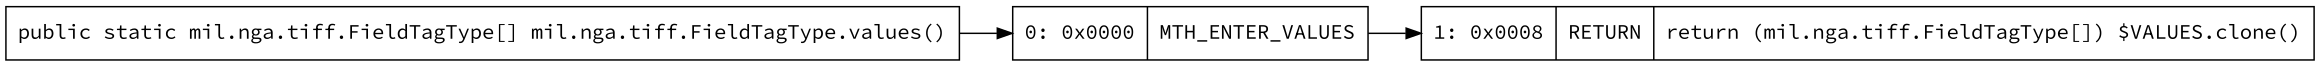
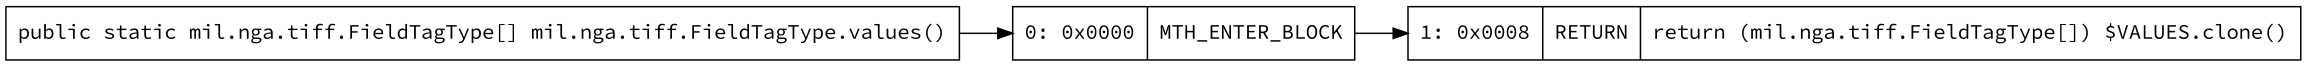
node "0: 0x0000": text "MTH_ENTER_VALUES" -> "MTH_ENTER_BLOCK"
